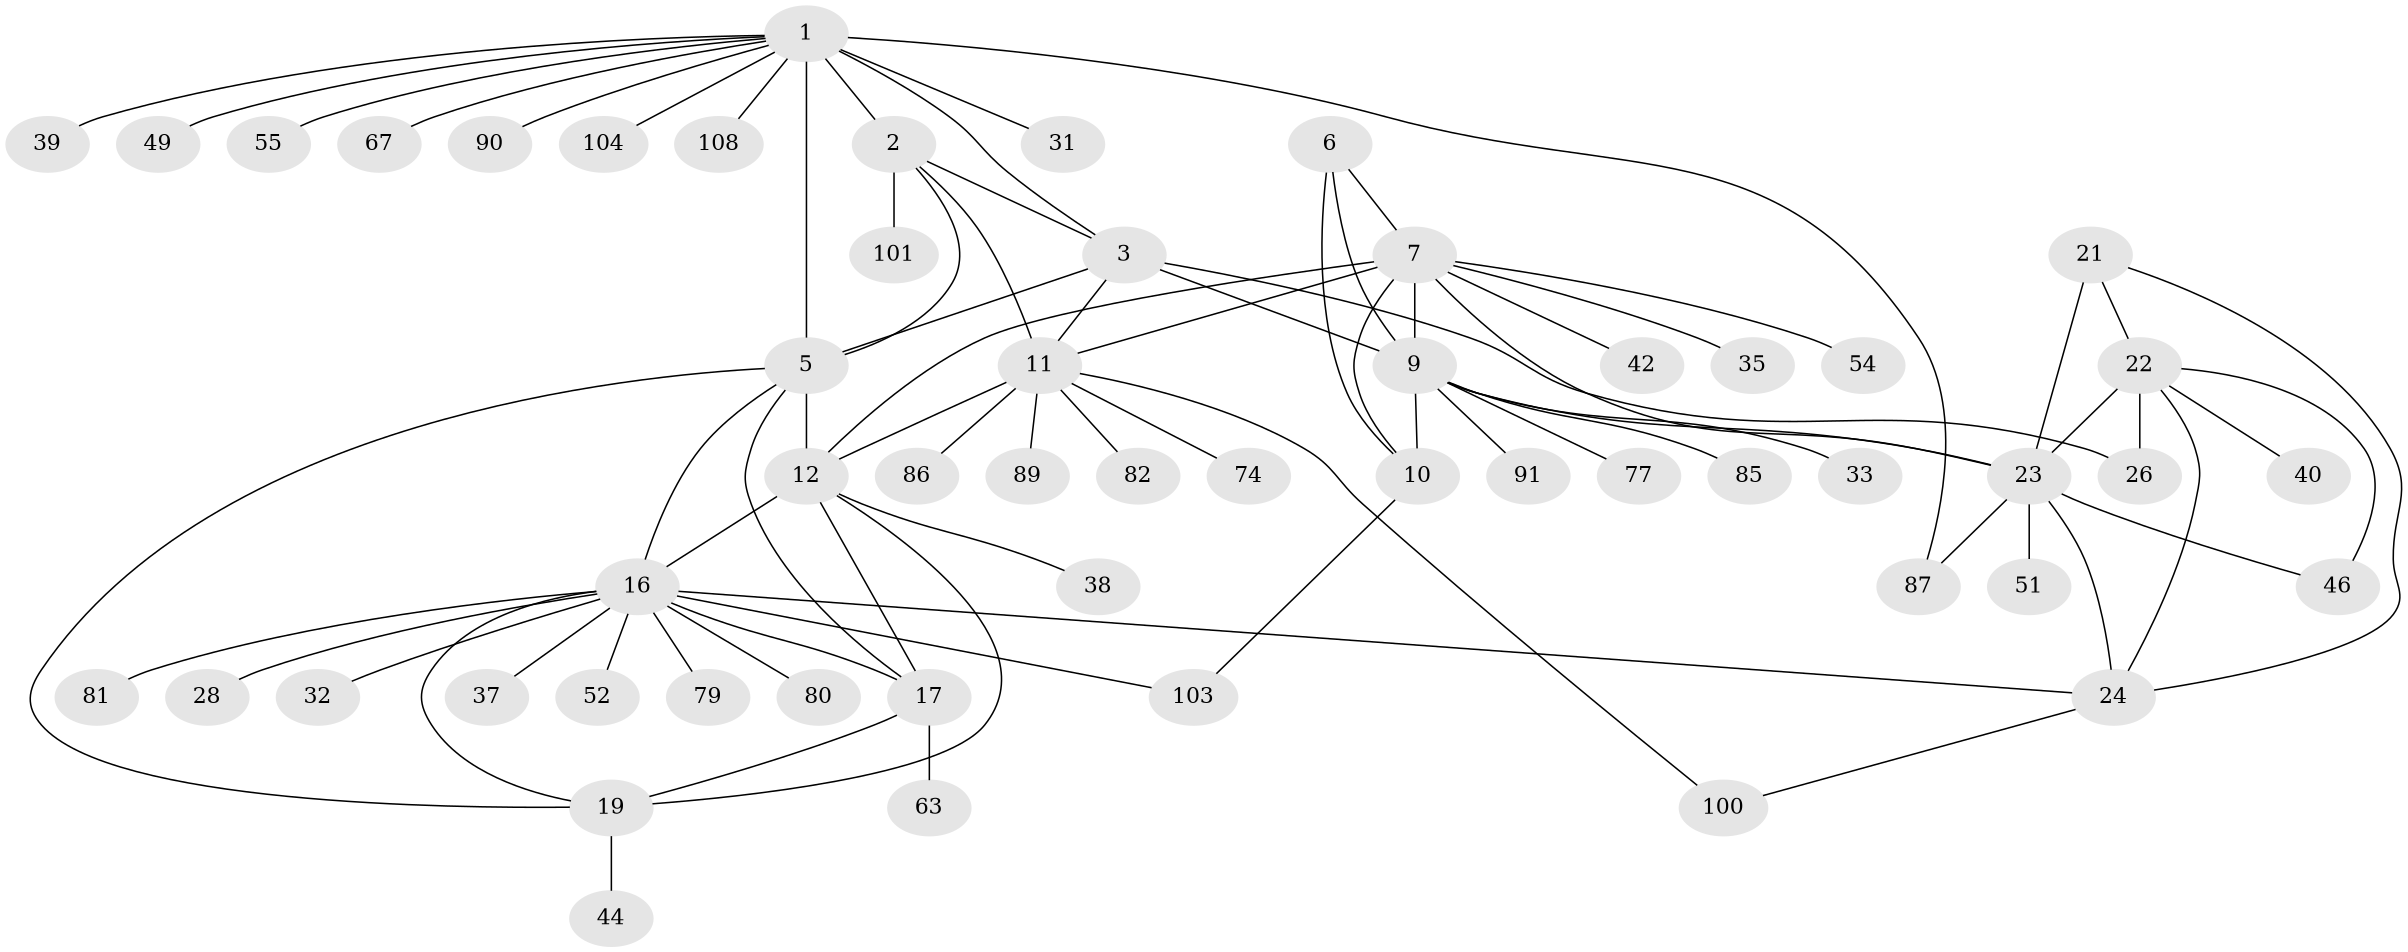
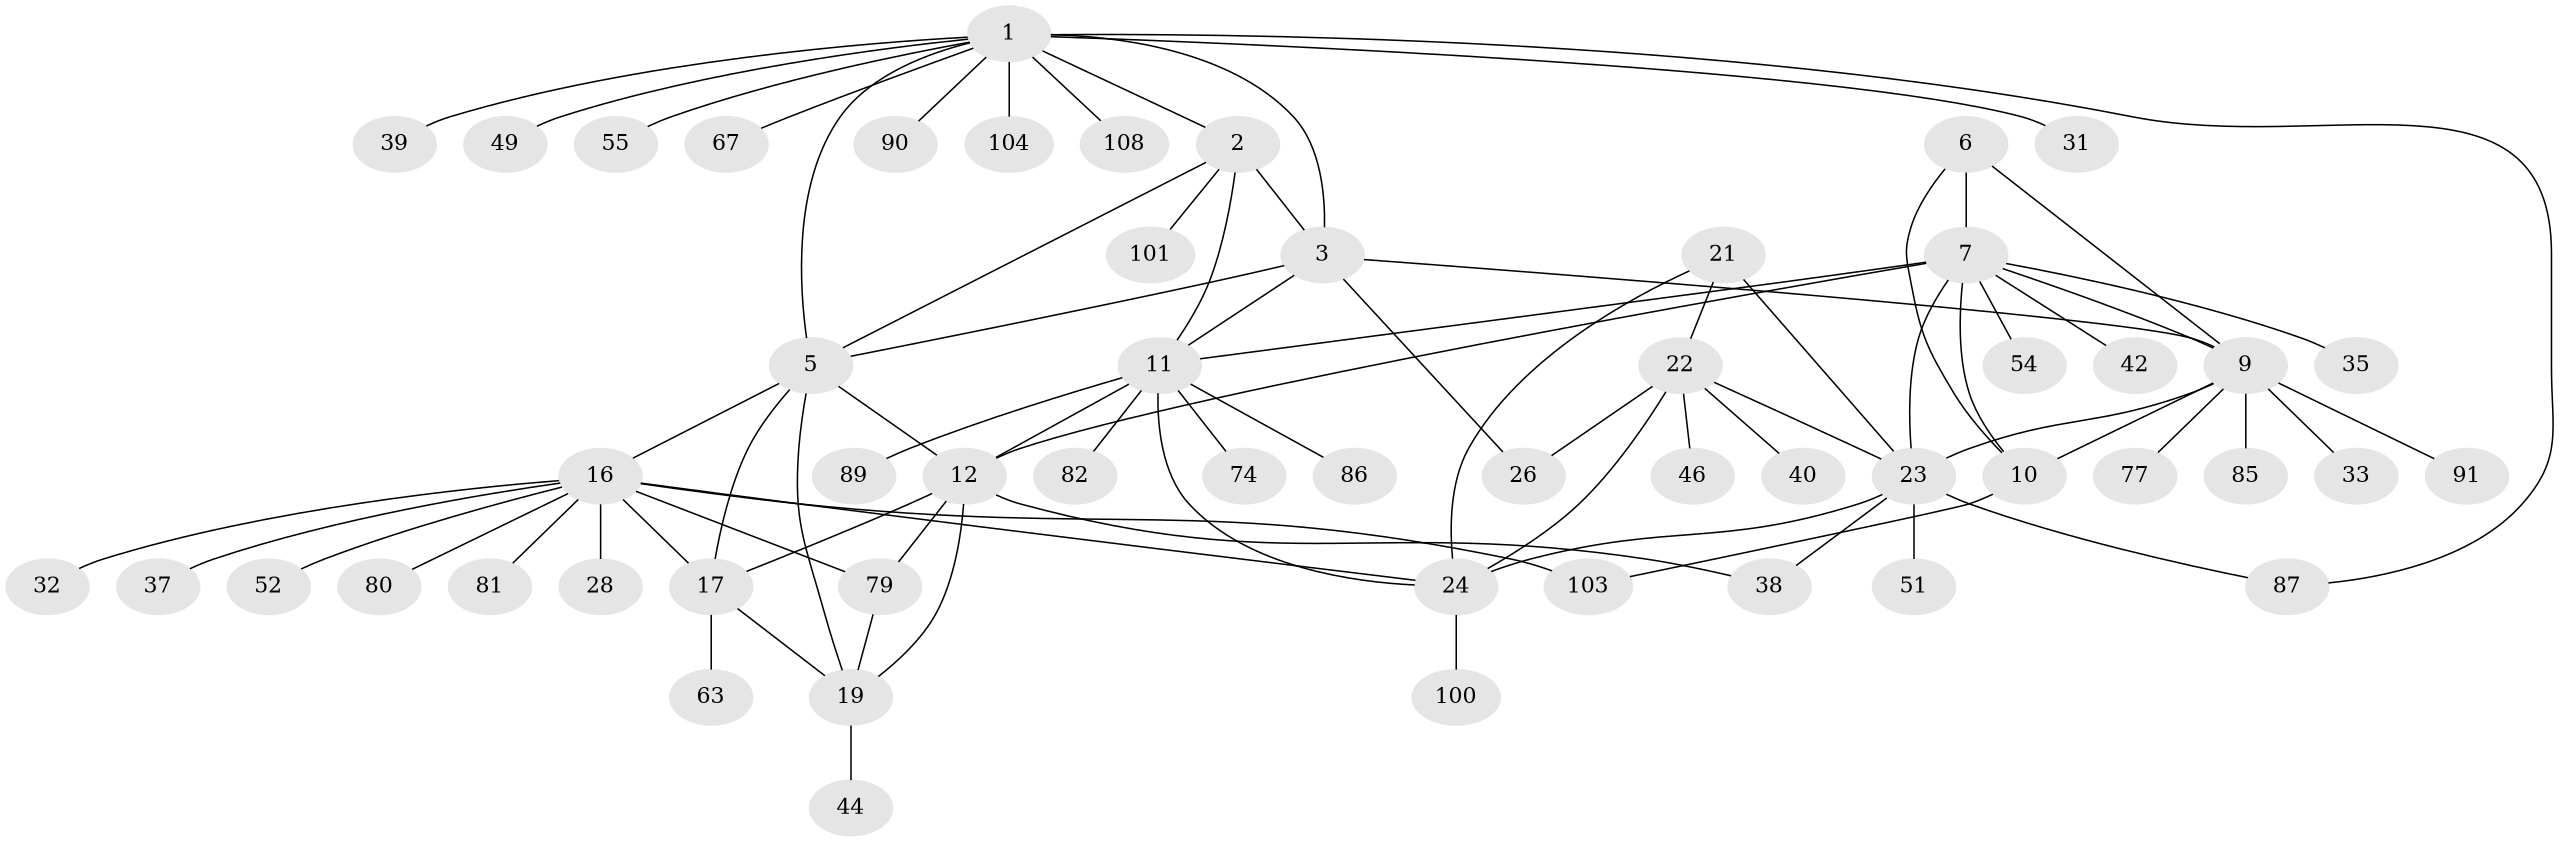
edge "12" -- "16": now "12" -- "79"
edge "23" -- "46": now "23" -- "38"
edge "11" -- "100": now "11" -- "24"
edge "16" -- "19": now "79" -- "19"
